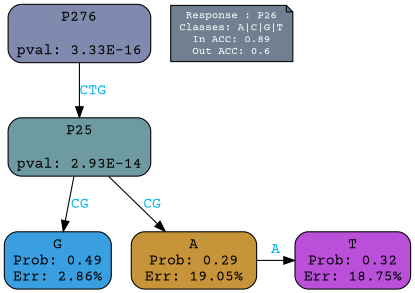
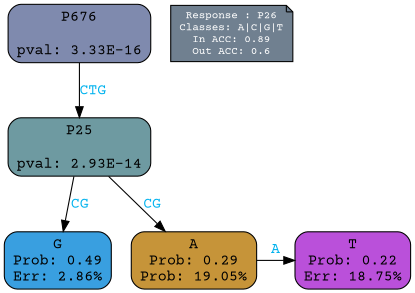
node "P276 pval: 3.33E-16": label "P276 pval: 3.33E-16" -> "P676 pval: 3.33E-16"
node "A Prob: 0.29 Err: 19.05%": label "A Prob: 0.29 Err: 19.05%" -> "A Prob: 0.29 Prob: 19.05%"
node "T Prob: 0.32 Err: 18.75%": label "T Prob: 0.32 Err: 18.75%" -> "T Prob: 0.22 Err: 18.75%"
